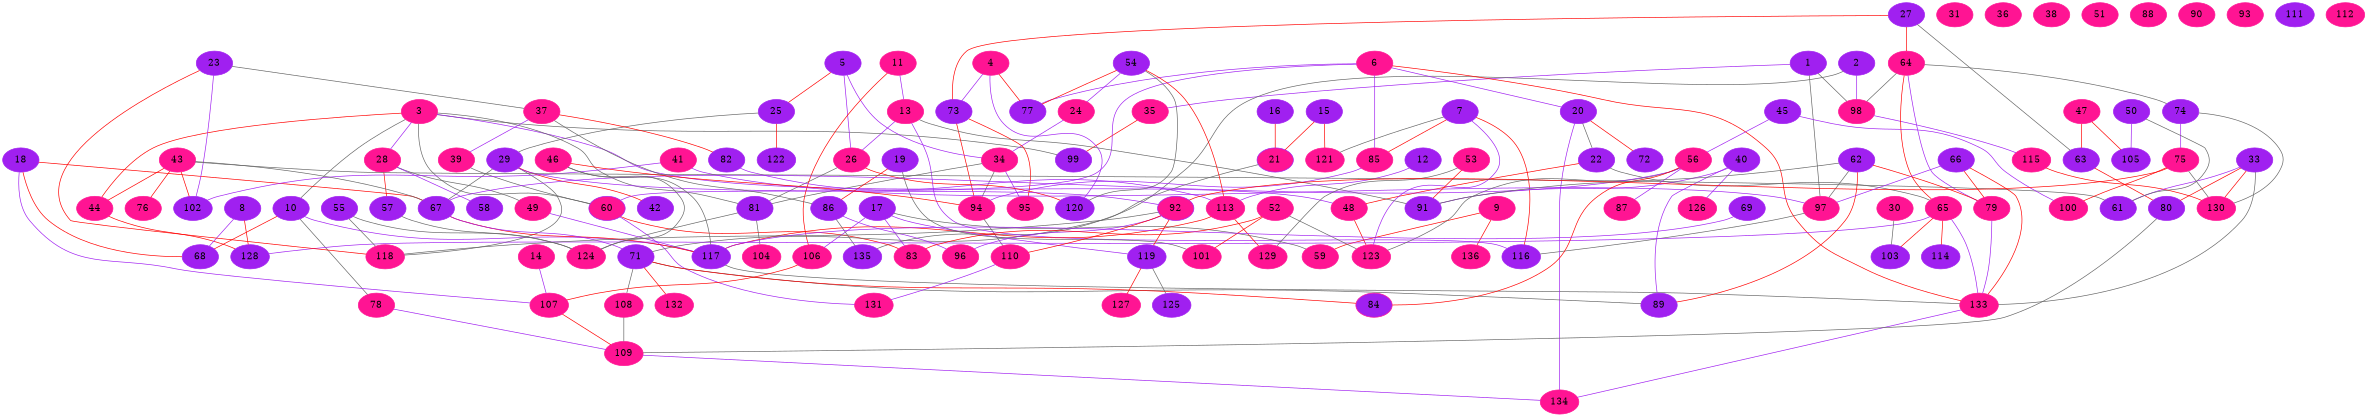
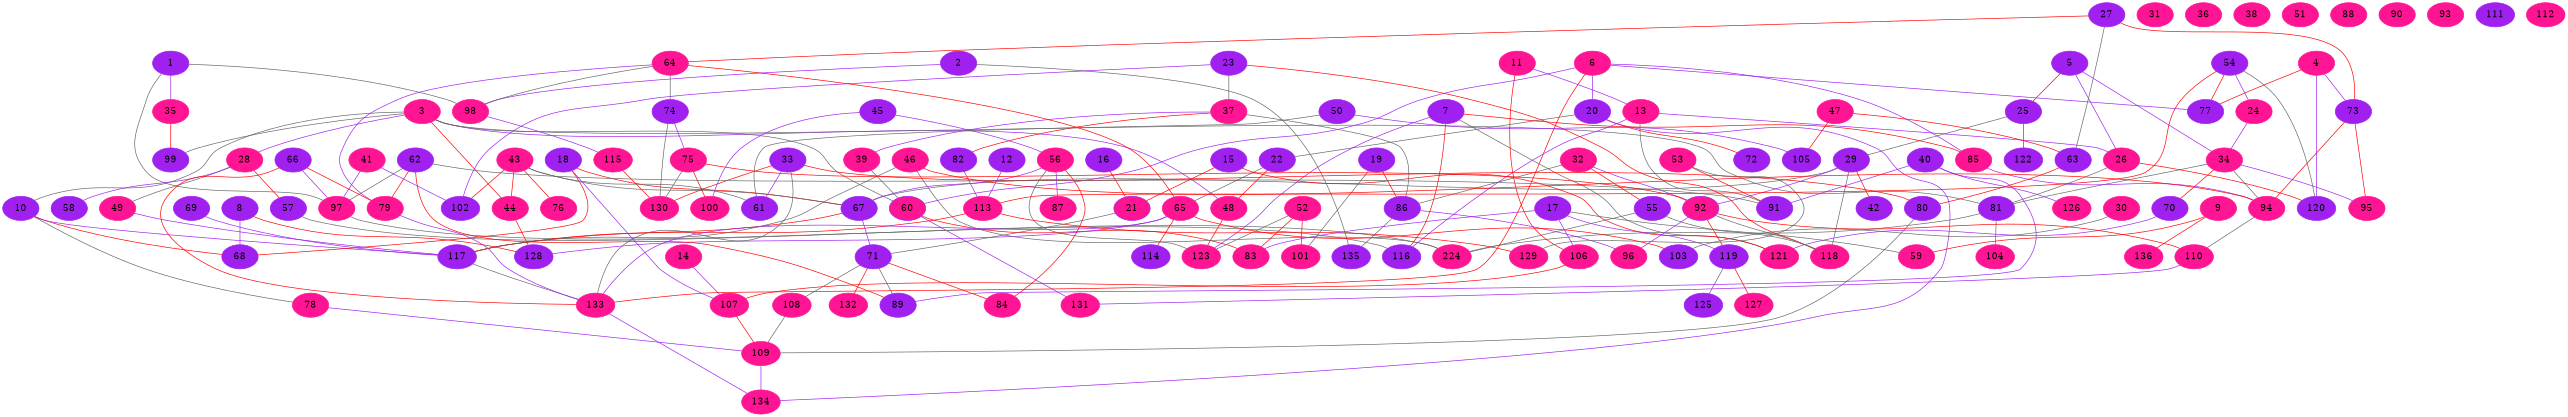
node "32": added
node "70": added
node "124": label "124" -> "224"
node "84": fillcolor purple -> deeppink
